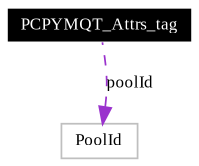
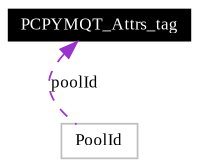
edge "PCPYMQT_Attrs_tag" -> "PoolId": reversed
